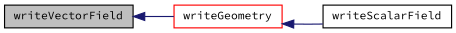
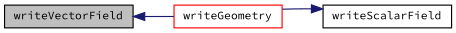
edge "writeScalarField" -> "writeGeometry": reversed
